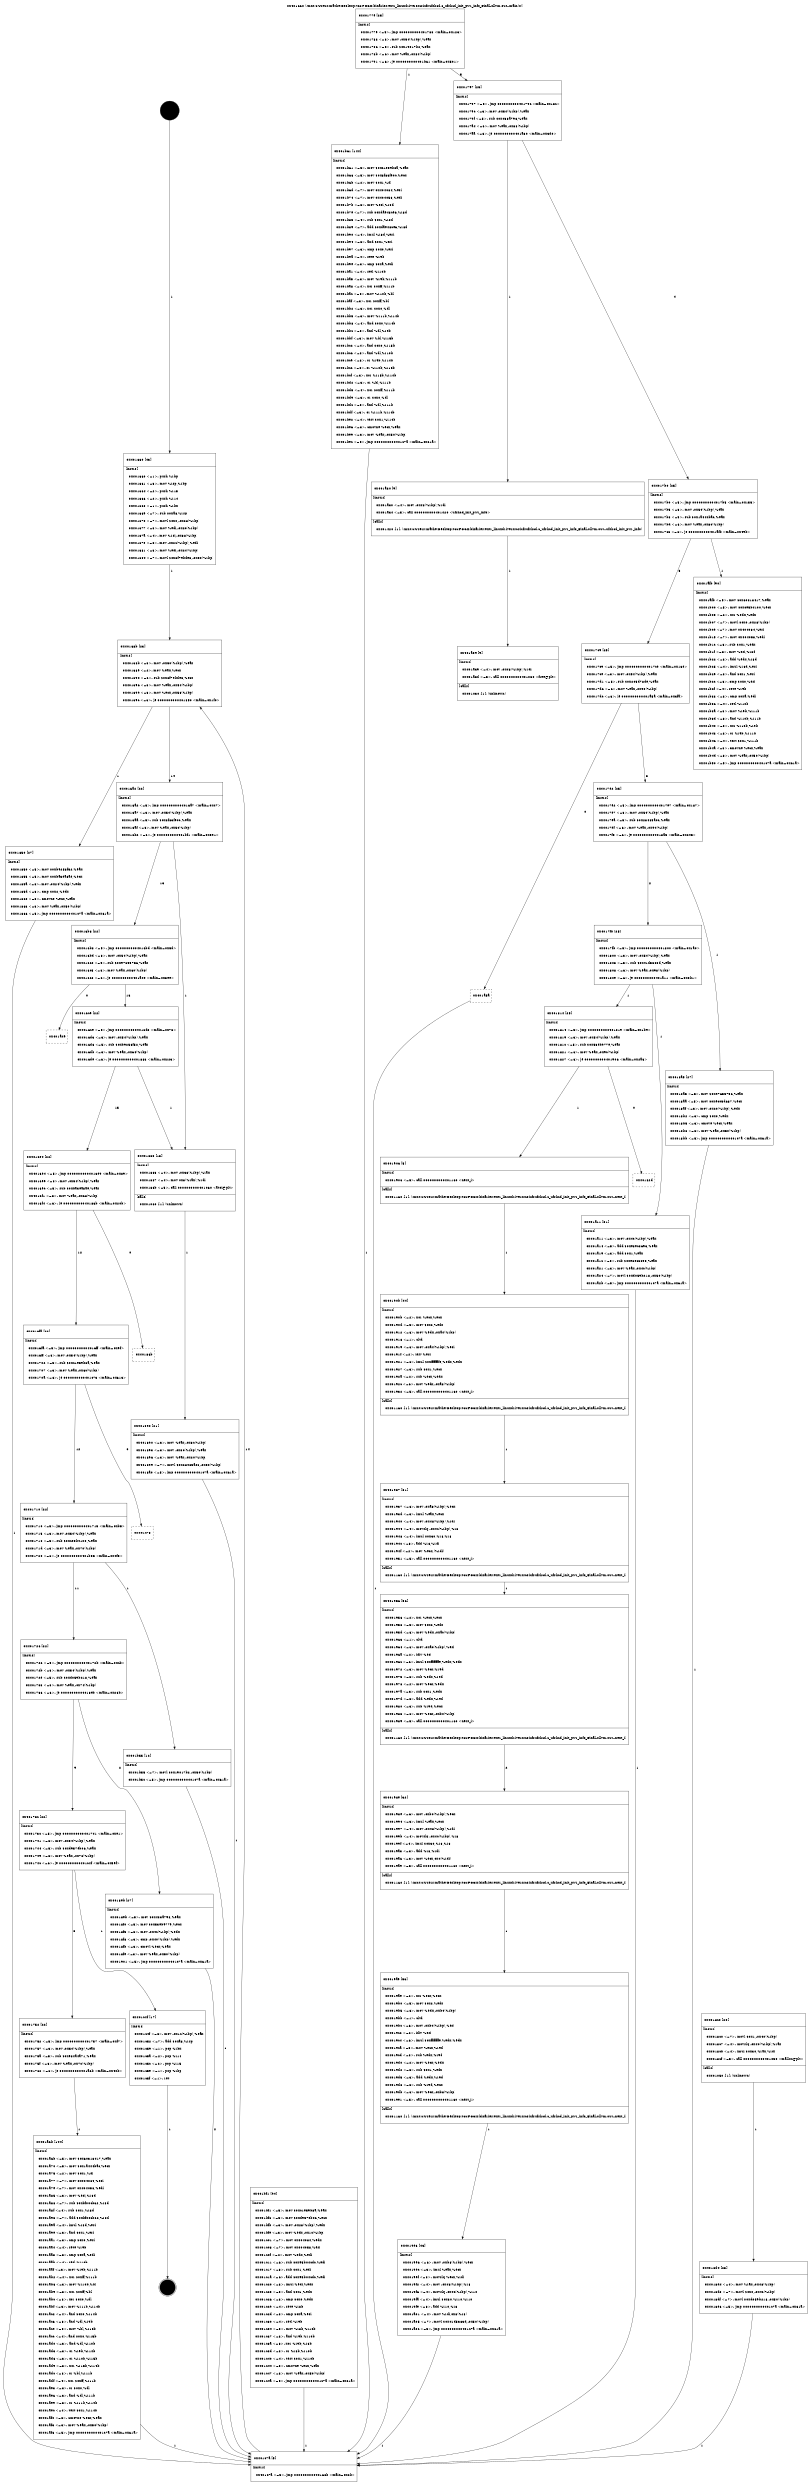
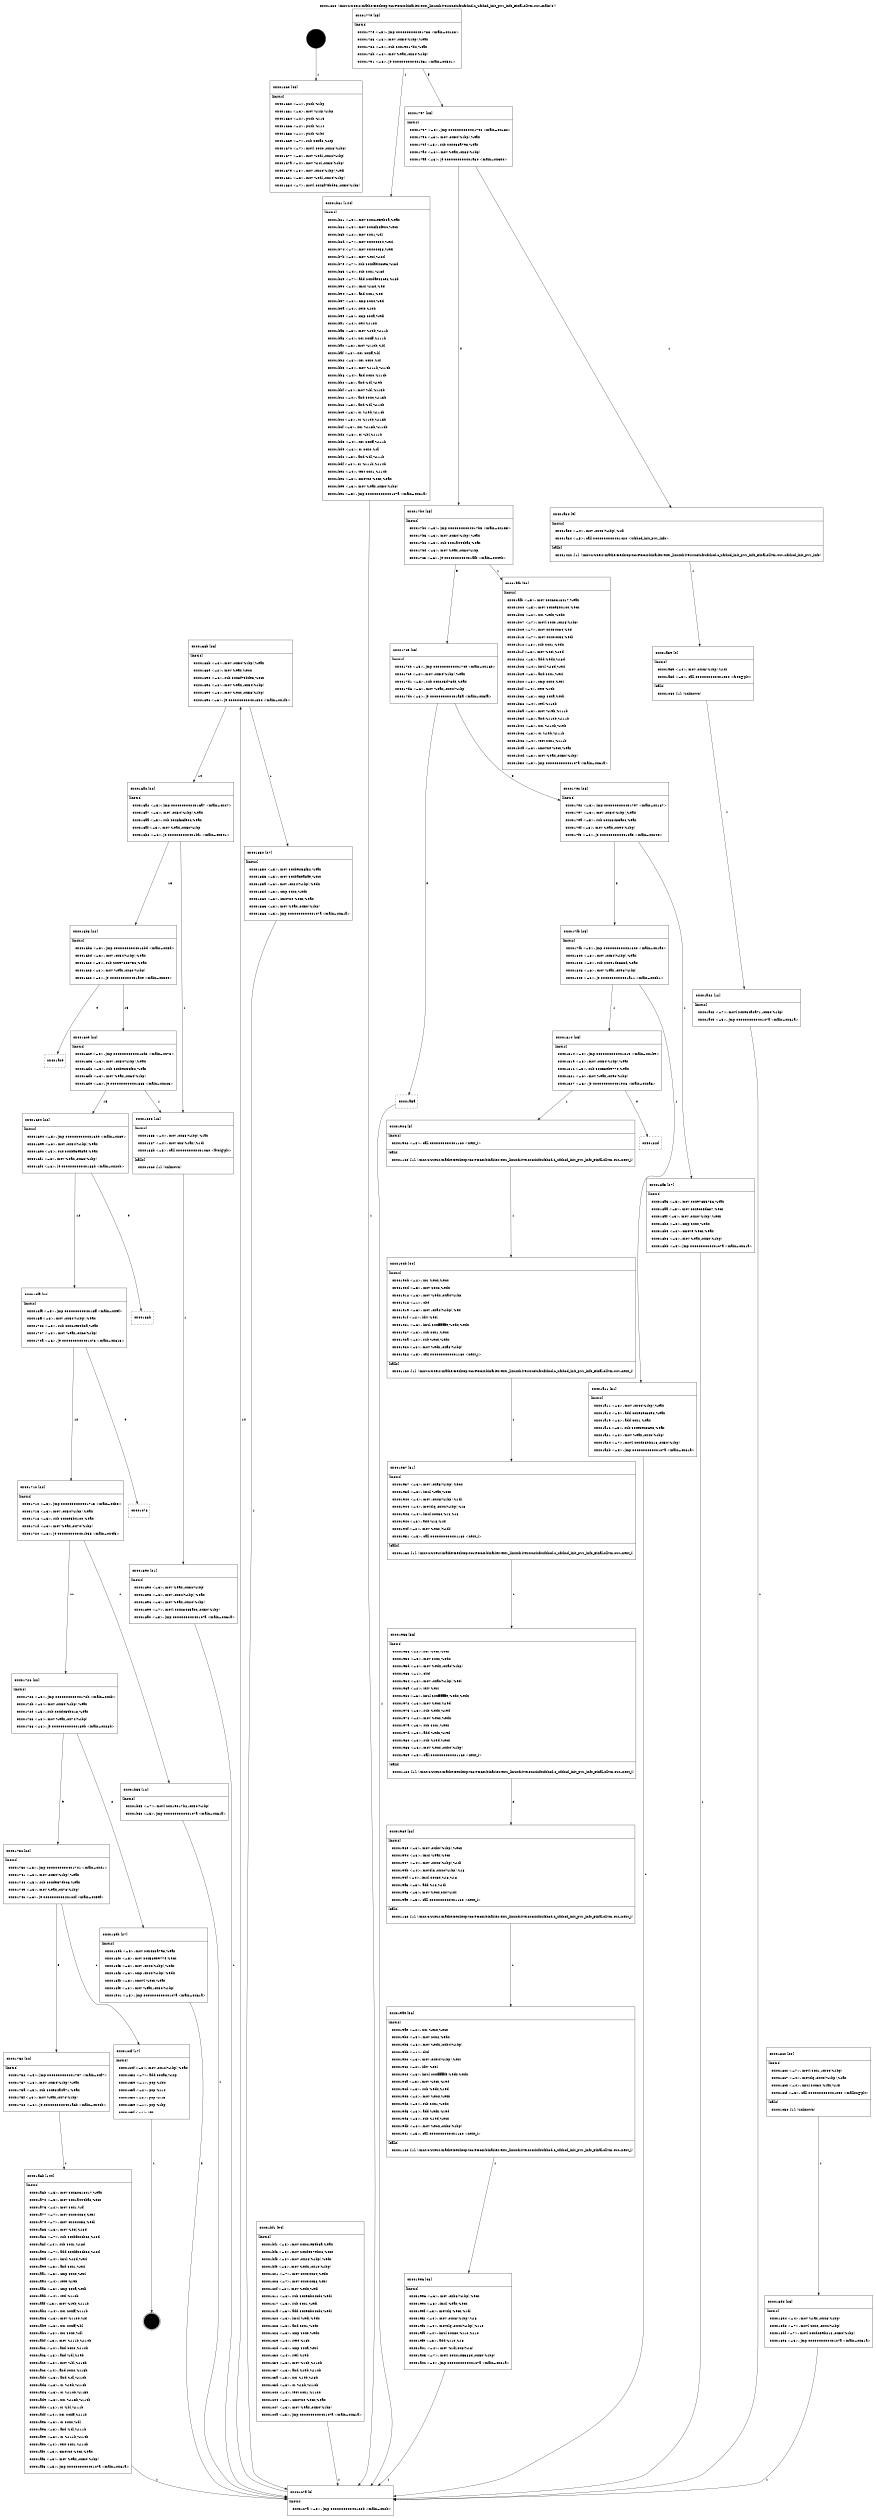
edge "0x401660 [43]" -> "0x40168b [23]": removed, label "1"
node "0x401a42 [12]": added
